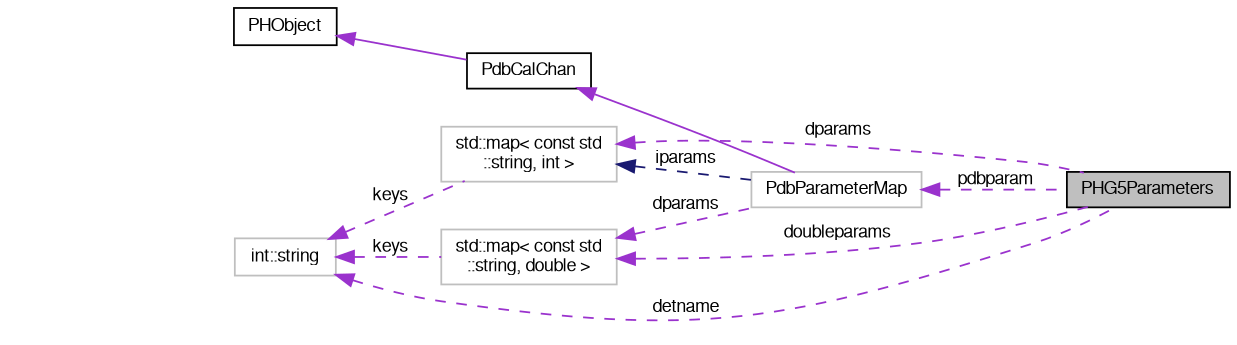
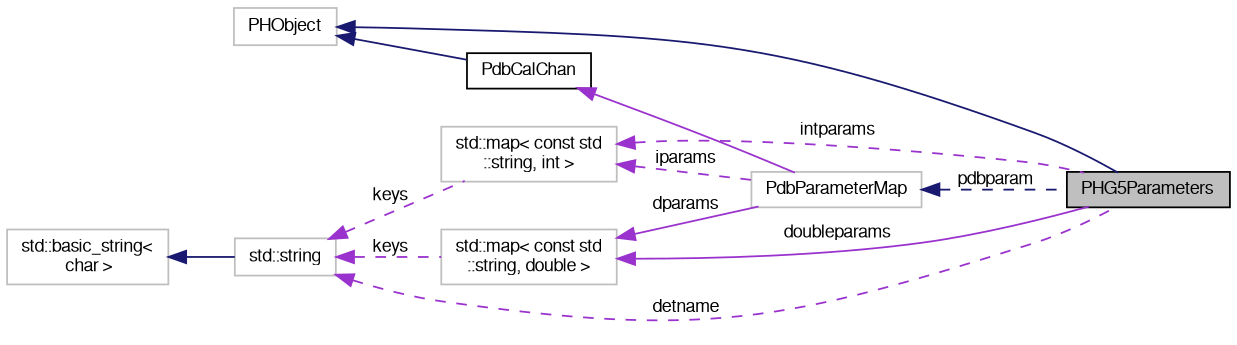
node "PHObject": color black -> grey75
edge "PdbCalChan" -> "PHObject": color darkorchid3 -> midnightblue
edge "PHG5Parameters" -> "PHObject": added
edge "PHG5Parameters" -> "std::map< const std ::string, int >": label " dparams" -> " intparams"
edge "PdbParameterMap" -> "std::map< const std ::string, int >": color midnightblue -> darkorchid3
edge "PHG5Parameters" -> "PdbParameterMap": color darkorchid3 -> midnightblue
edge "PdbParameterMap" -> "std::map< const std ::string, double >": style dashed -> solid
edge "PHG5Parameters" -> "std::map< const std ::string, double >": style dashed -> solid
node "std::basic_string< char >": added
node "int::string": label "int::string" -> "std::string"
